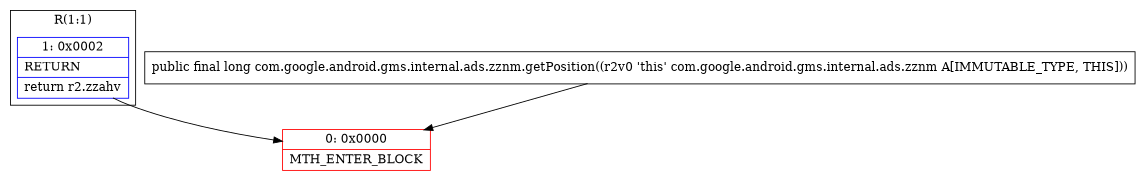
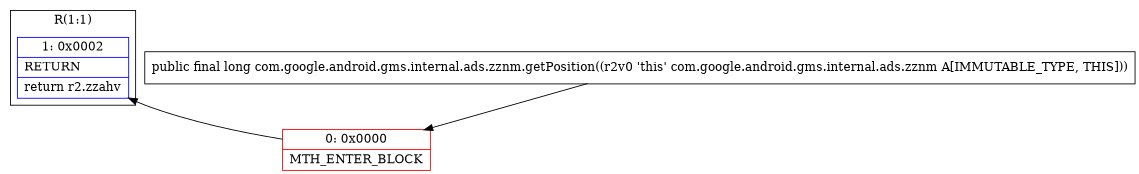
edge "1: 0x0002" -> "0: 0x0000": reversed
